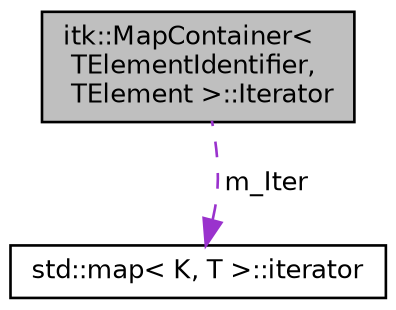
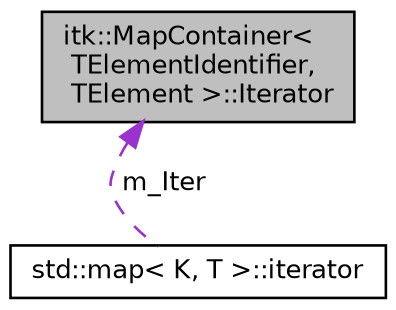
edge "itk::MapContainer< TElementIdentifier, TElement >::Iterator" -> "std::map< K, T >::iterator": reversed
